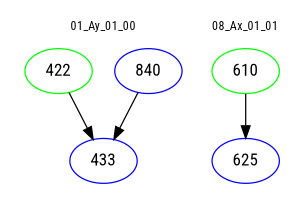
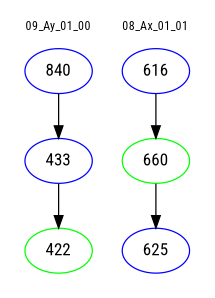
cluster "01_Ay_01_00": label "01_Ay_01_00" -> "09_Ay_01_00"
node "616": added
node "610": label "610" -> "660"
edge "422" -> "433": reversed
